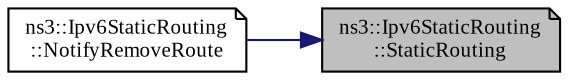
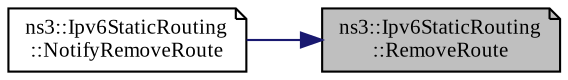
node "ns3::Ipv6StaticRouting ::StaticRouting": label "ns3::Ipv6StaticRouting ::StaticRouting" -> "ns3::Ipv6StaticRouting ::RemoveRoute"
